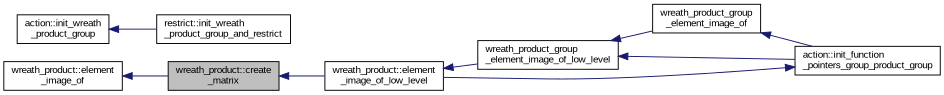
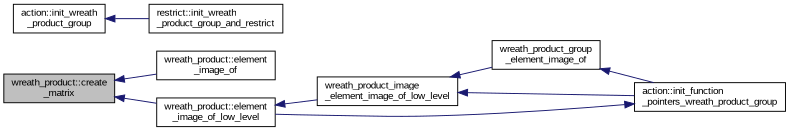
node "wreath_product_group _element_image_of_low_level": label "wreath_product_group _element_image_of_low_level" -> "wreath_product_image _element_image_of_low_level"
node "action::init_function _pointers_group_product_group": label "action::init_function _pointers_group_product_group" -> "action::init_function _pointers_wreath_product_group"
edge "wreath_product::create _matrix" -> "wreath_product::element _image_of": reversed
